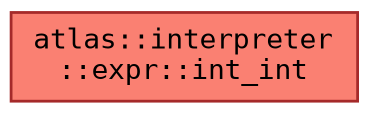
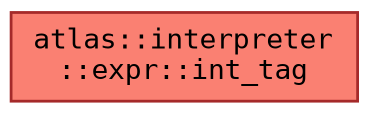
node "atlas::interpreter ::expr::int_int": label "atlas::interpreter ::expr::int_int" -> "atlas::interpreter ::expr::int_tag"
